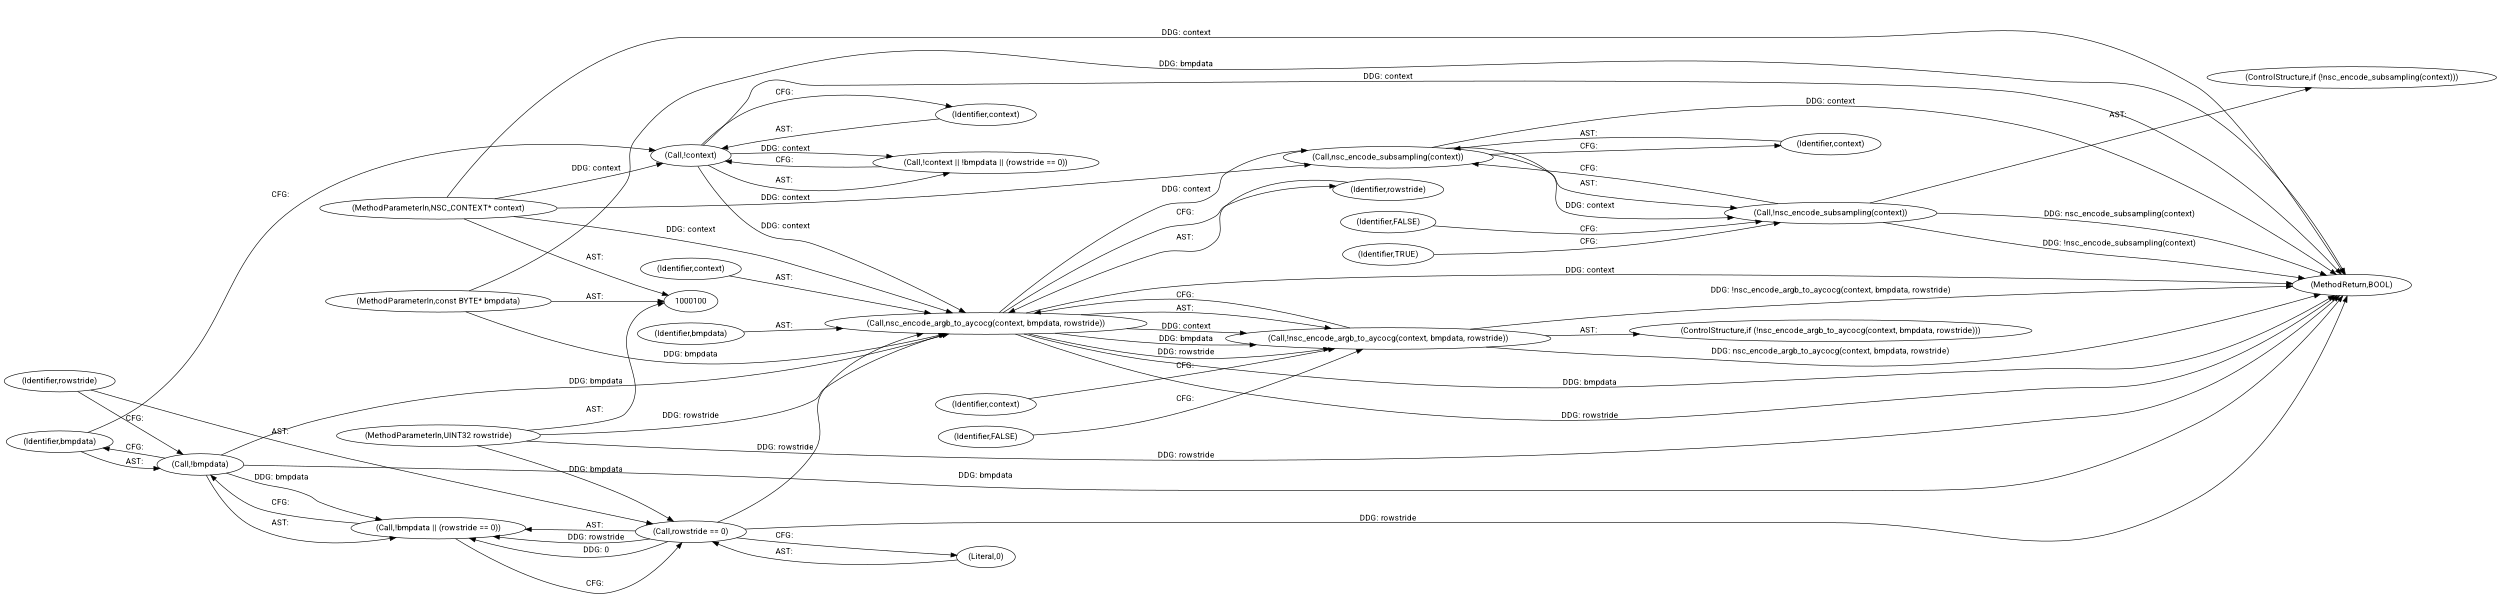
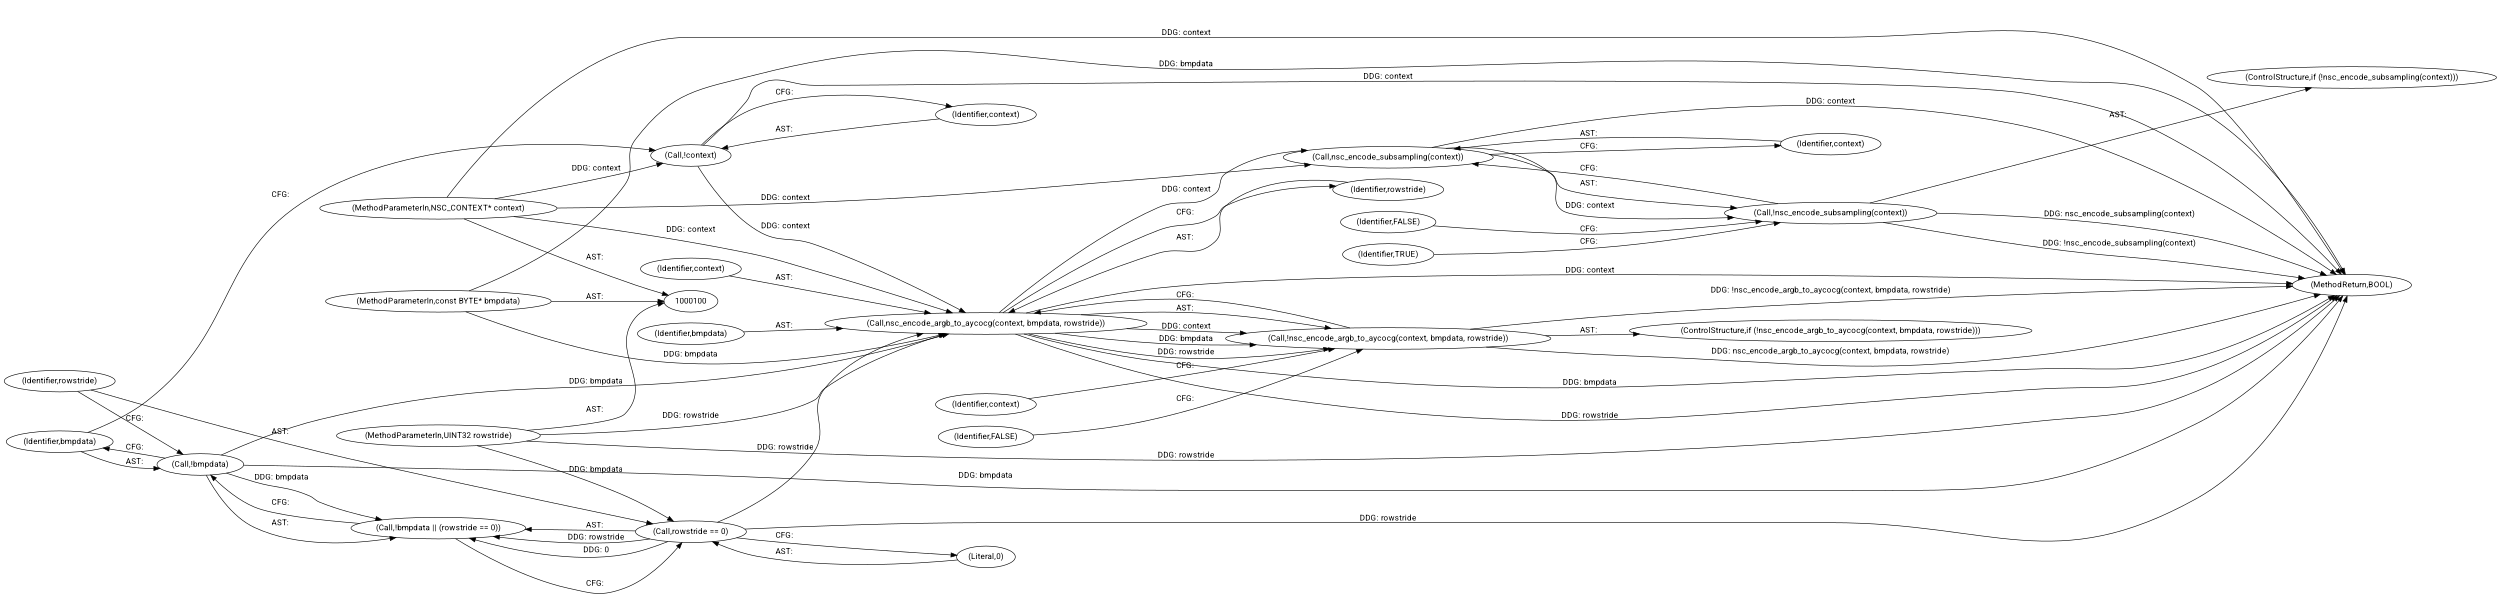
node "(Call,!context || !bmpdata || (rowstride == 0))": removed
